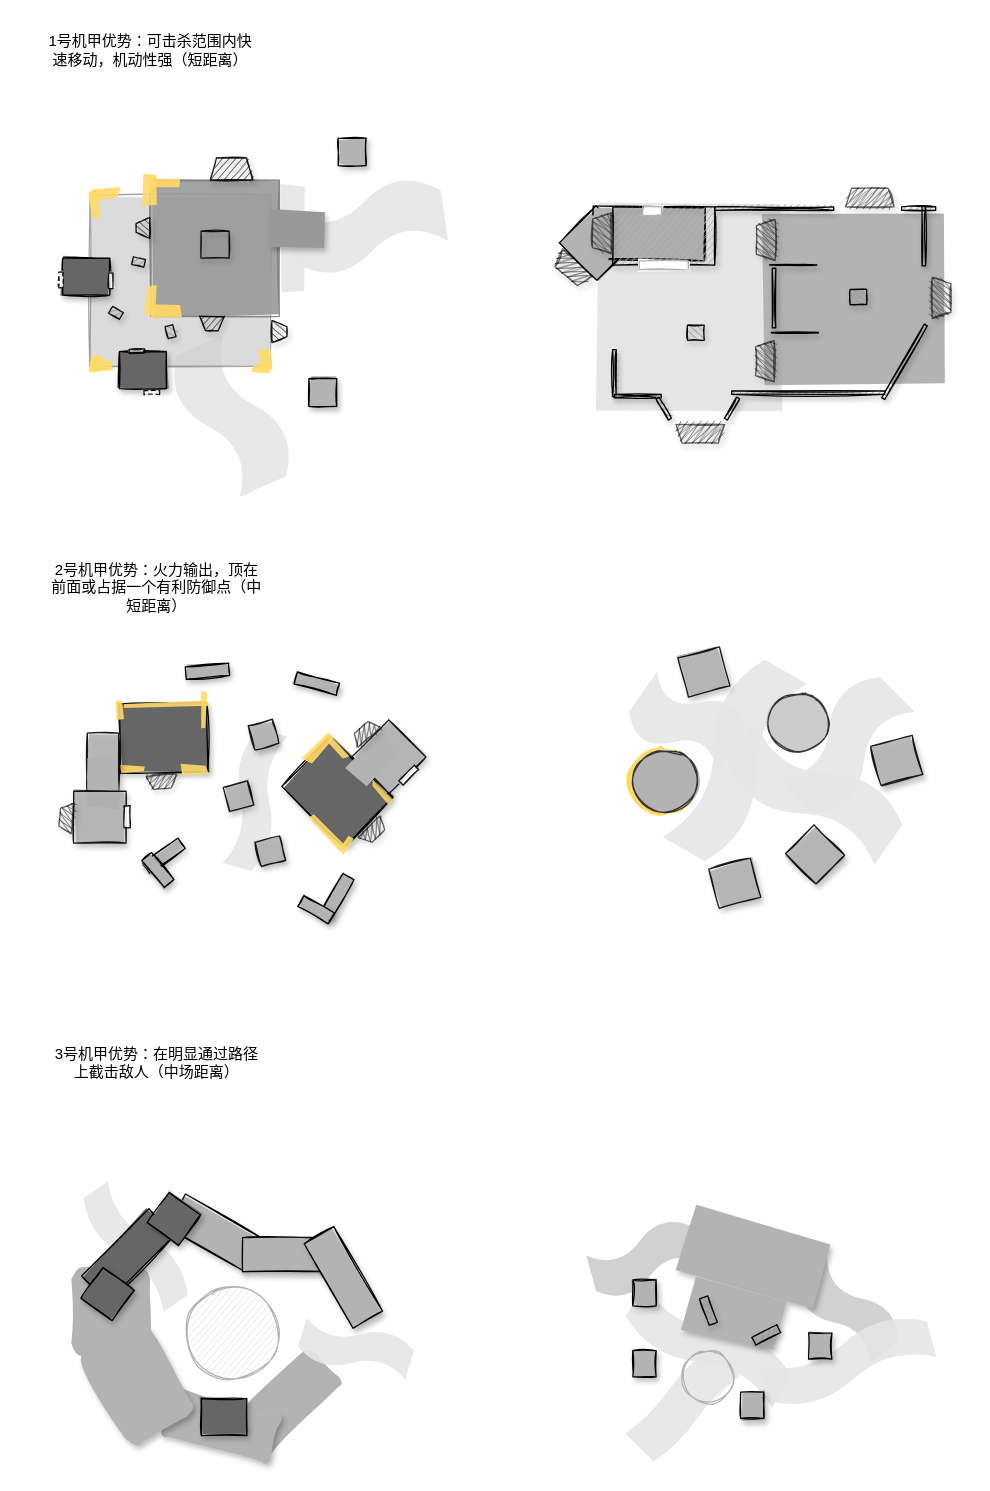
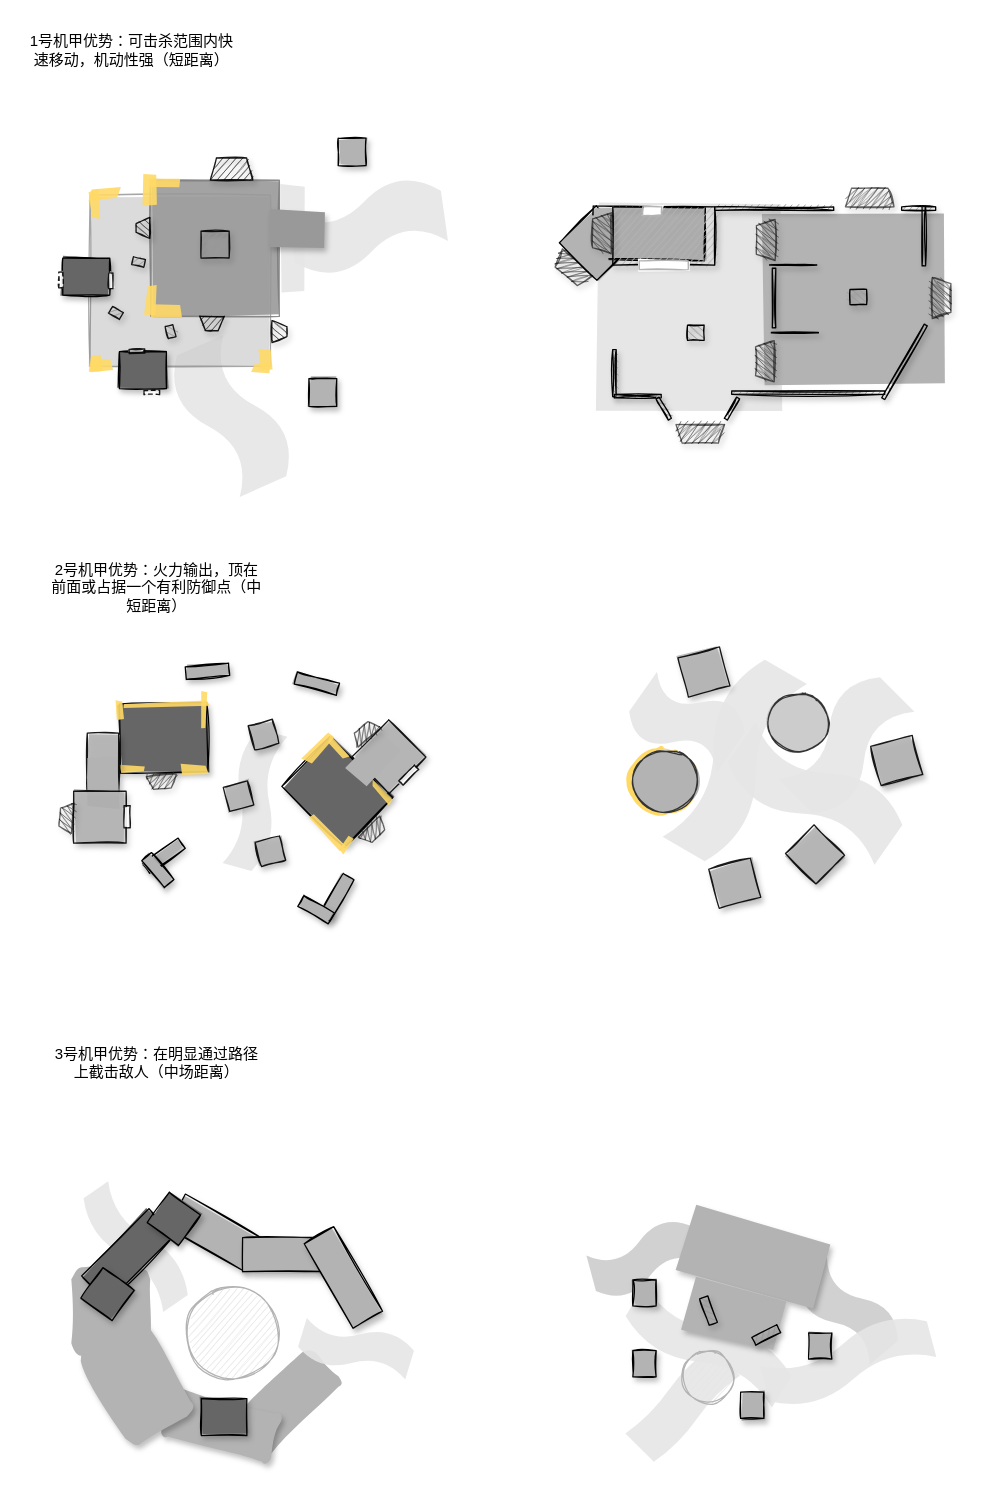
node "1号机甲优势：可击杀范围内快速移动，机动性强（短距离）": moved (151, 51) -> (132, 51)
